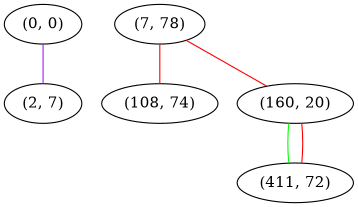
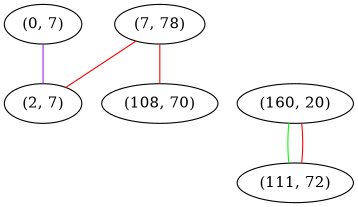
node "(0, 0)": label "(0, 0)" -> "(0, 7)"
edge "(7, 78)" -- "(160, 20)": now "(7, 78)" -- "(2, 7)"
node "(108, 74)": label "(108, 74)" -> "(108, 70)"
node "(411, 72)": label "(411, 72)" -> "(111, 72)"
